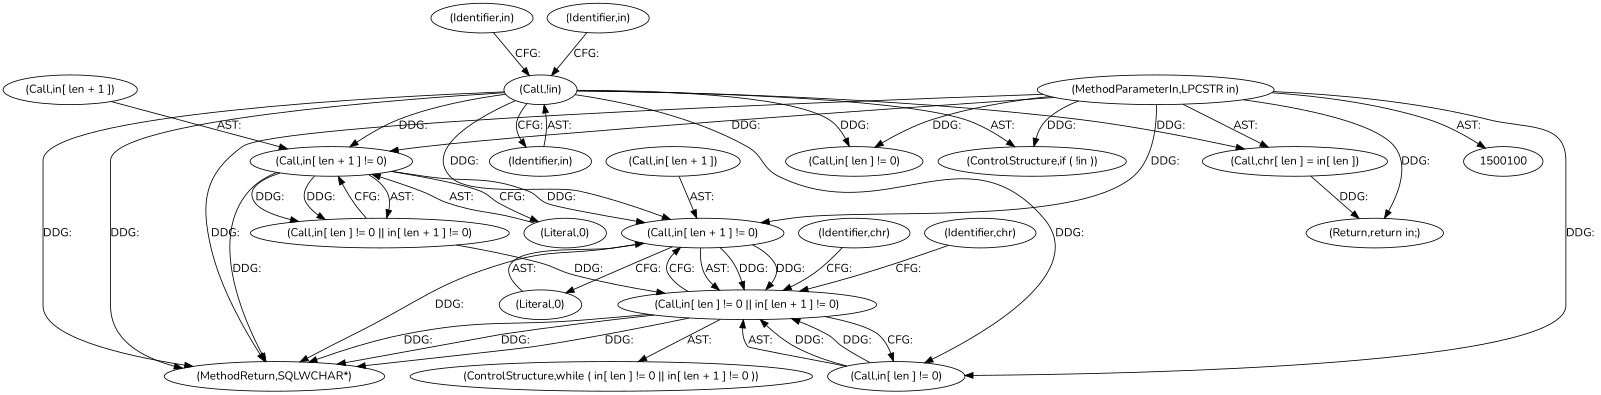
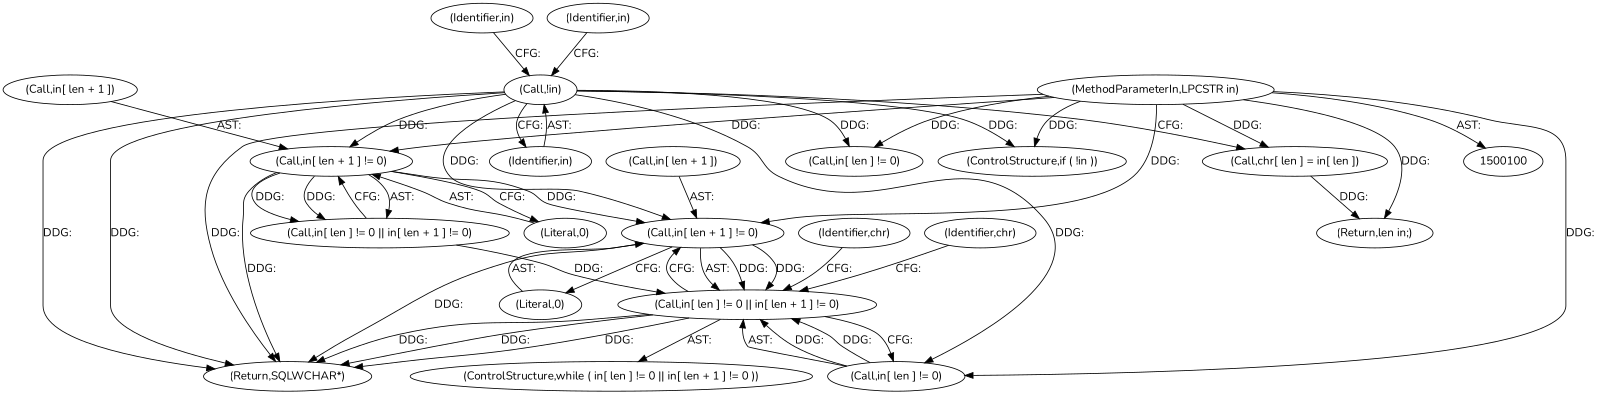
edge "(Call,!in)" -> "(ControlStructure,if ( !in ))": label "AST: " -> "DDG: "
edge "(Call,!in)" -> "(Call,chr[ len ] = in[ len ])": label "DDG: " -> "CFG: "
edge "(MethodParameterIn,LPCSTR in)" -> "(Call,chr[ len ] = in[ len ])": label "AST: " -> "DDG: "
node "(Return,return in;)": label "(Return,return in;)" -> "(Return,len in;)"
node "(MethodReturn,SQLWCHAR*)": label "(MethodReturn,SQLWCHAR*)" -> "(Return,SQLWCHAR*)"
